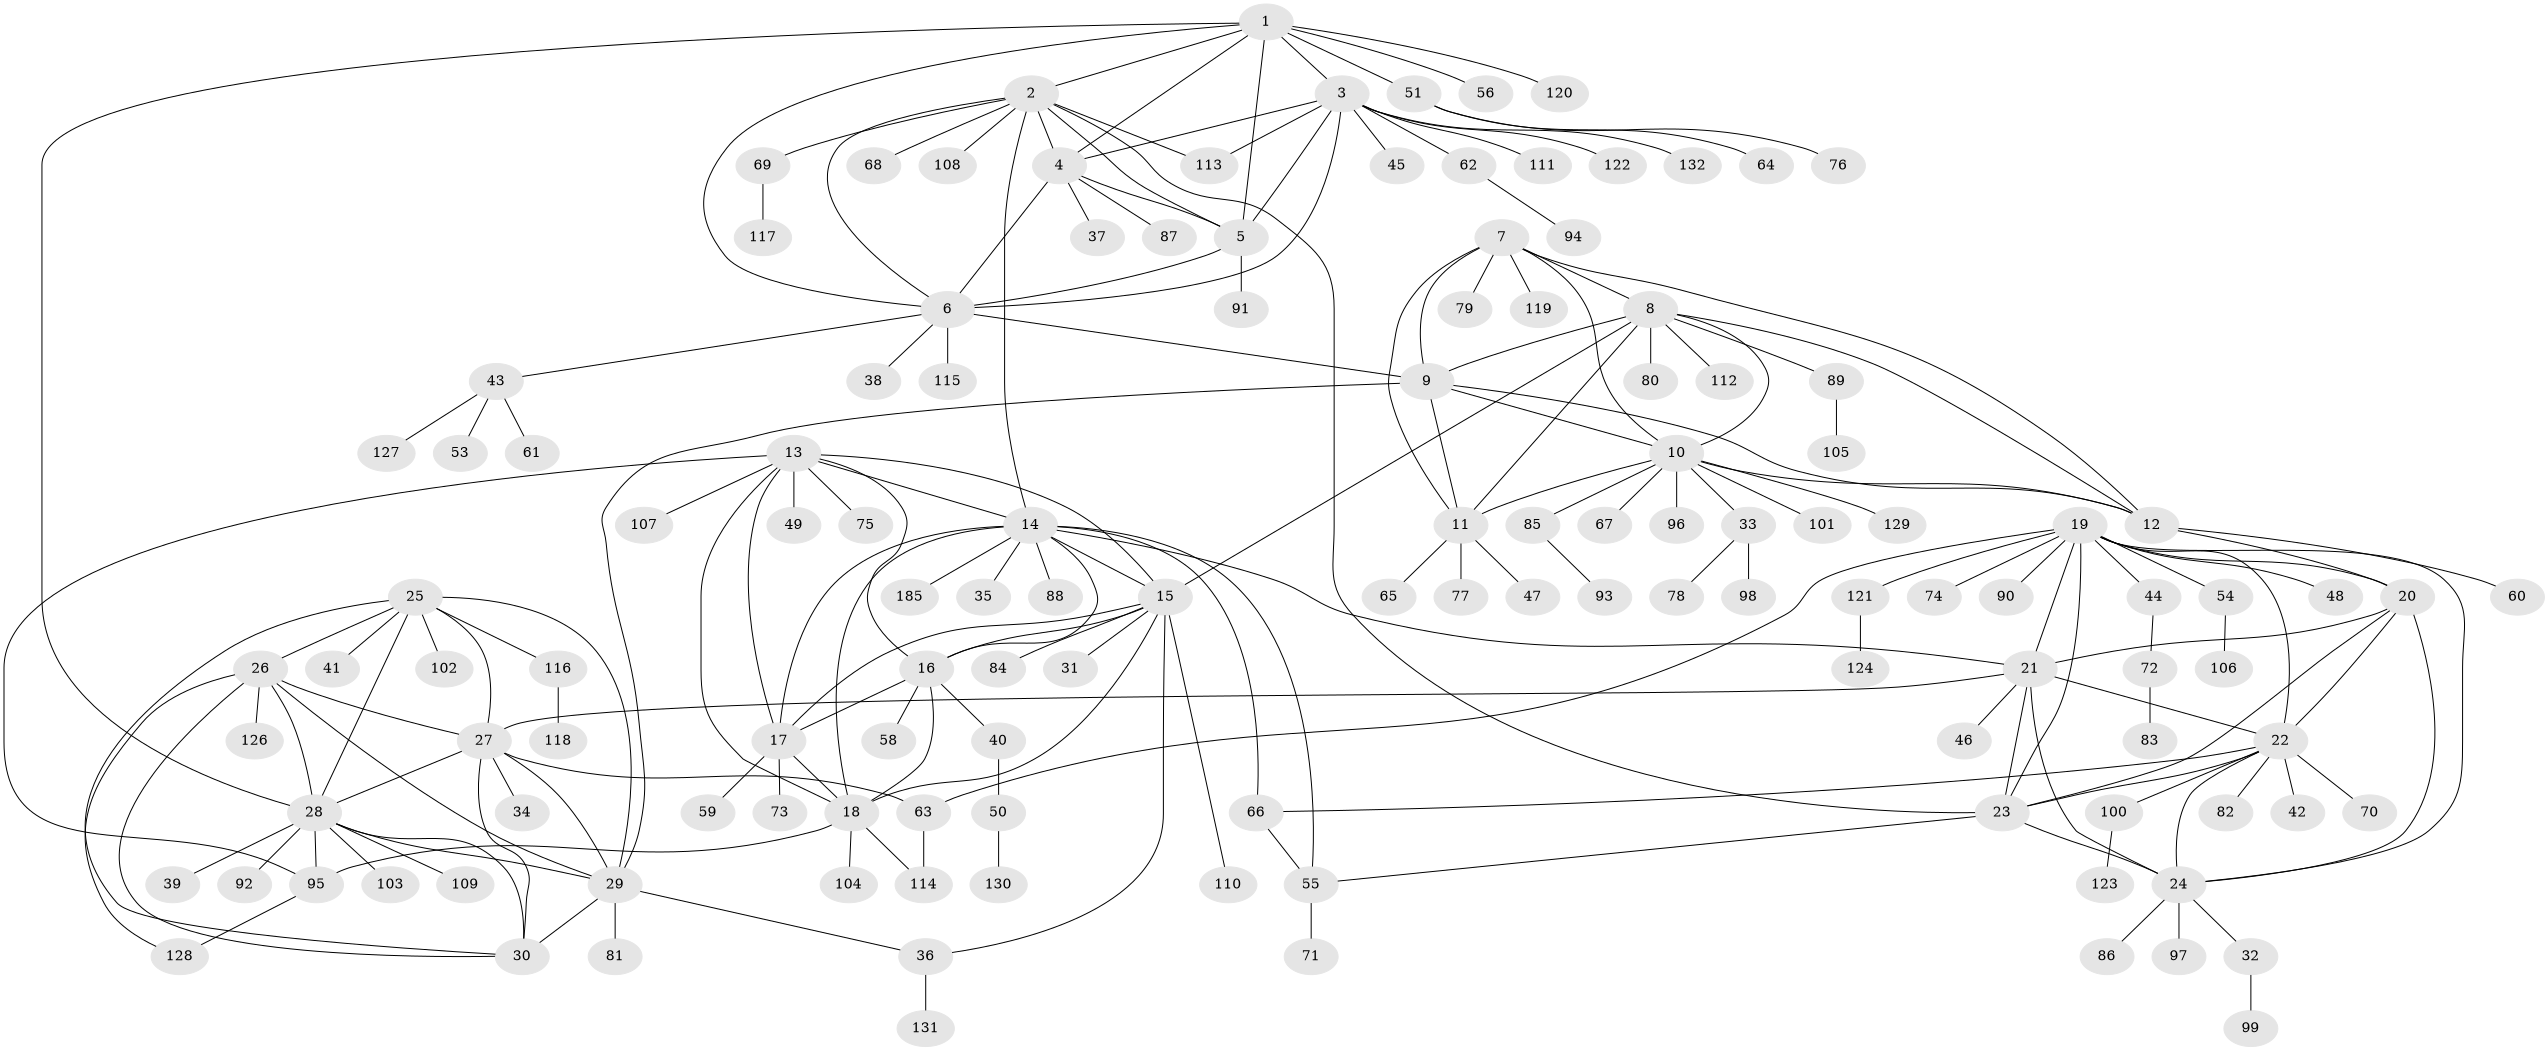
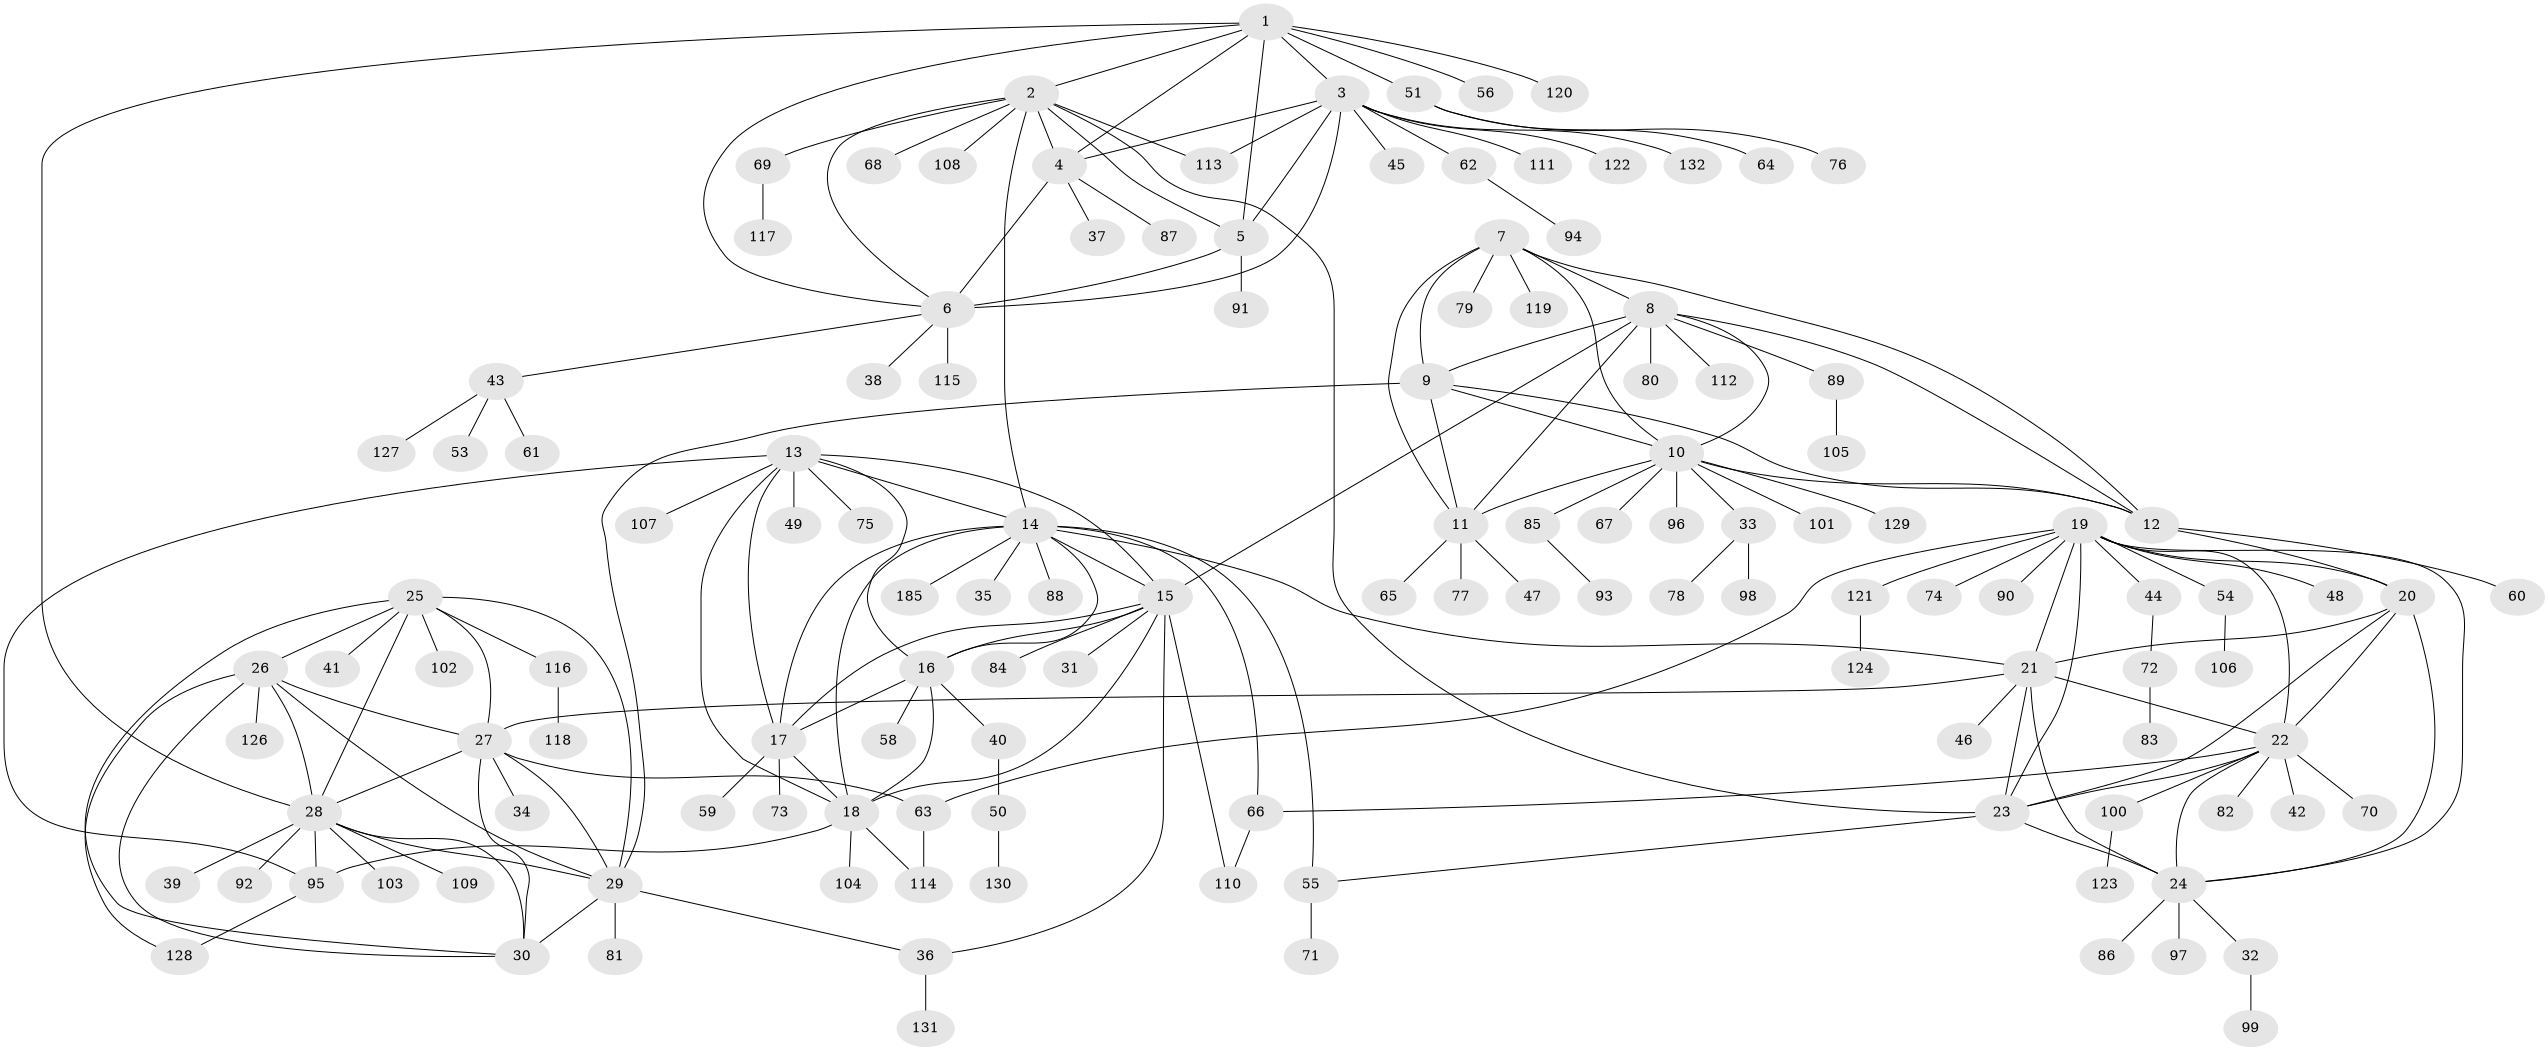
edge "4" -- "5": removed
edge "6" -- "9": removed
edge "66" -- "55": now "66" -- "110"
